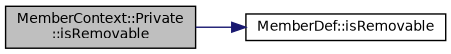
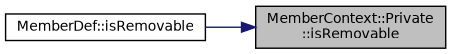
edge "MemberContext::Private ::isRemovable" -> "MemberDef::isRemovable": reversed
